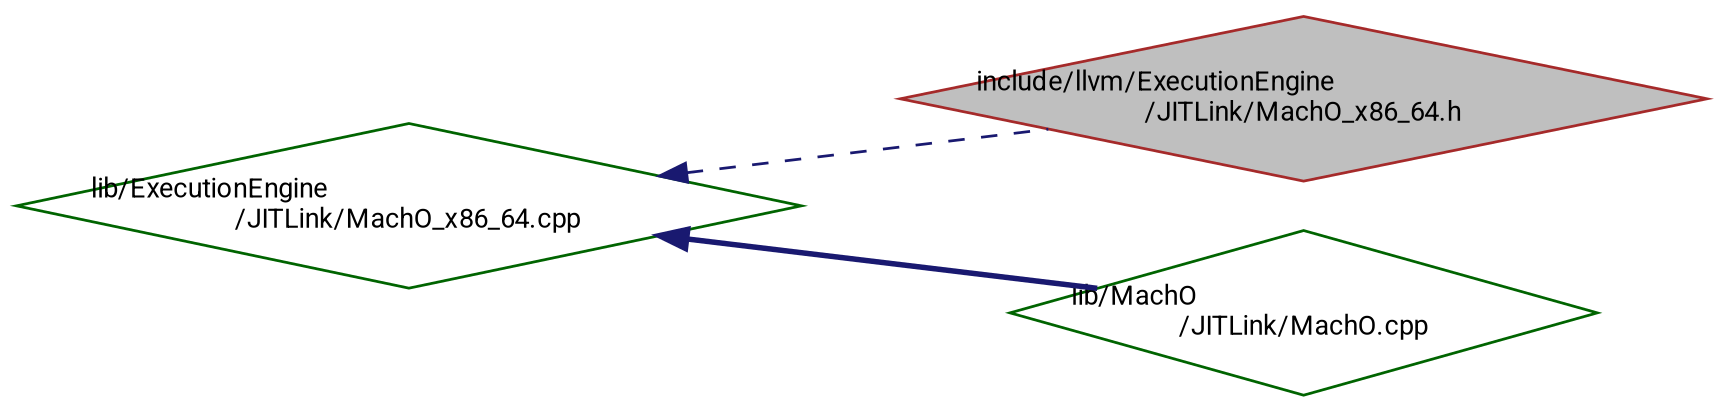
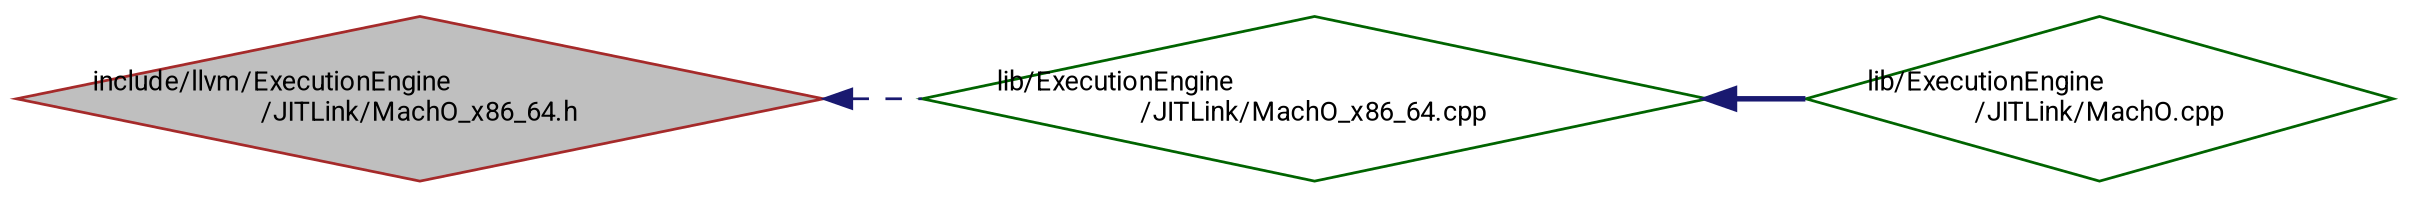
edge "include/llvm/ExecutionEngine /JITLink/MachO_x86_64.h" -> "lib/ExecutionEngine /JITLink/MachO_x86_64.cpp": reversed
node "lib/MachO /JITLink/MachO.cpp": label "lib/MachO /JITLink/MachO.cpp" -> "lib/ExecutionEngine /JITLink/MachO.cpp"
